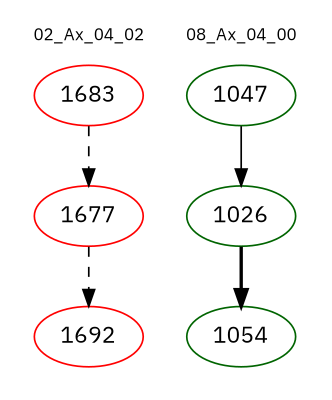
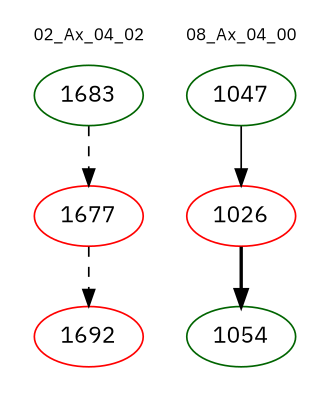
node "1683": color red -> darkgreen
node "1026": color darkgreen -> red
